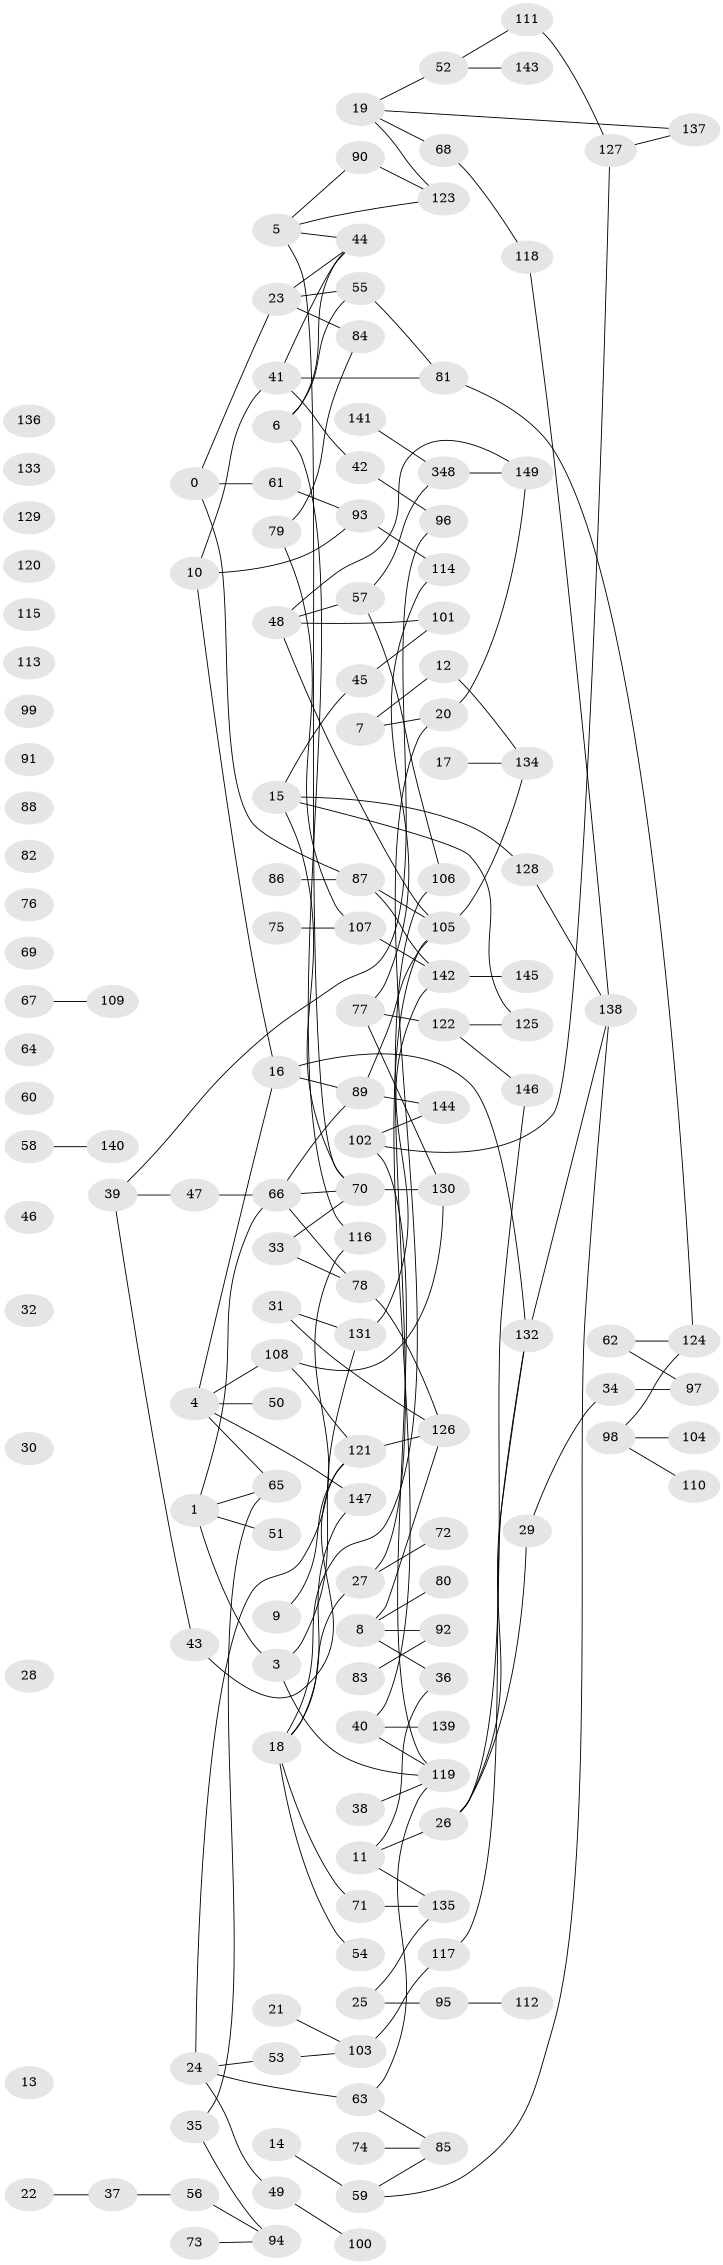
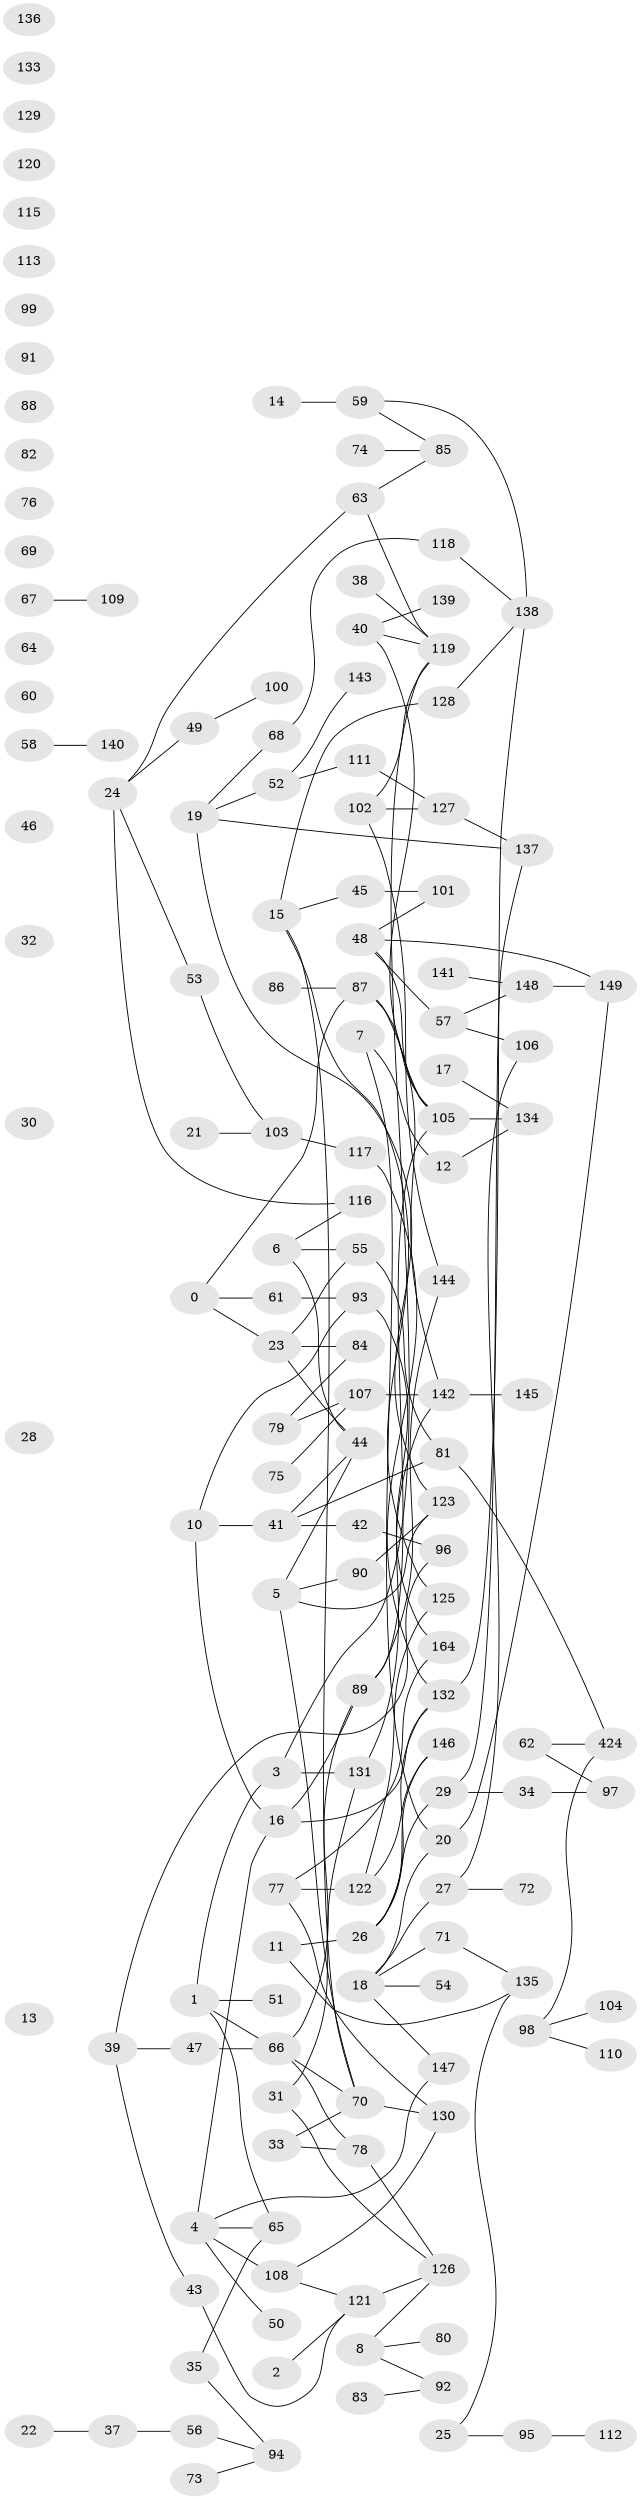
node "348": label "348" -> "148"
node "114": label "114" -> "164"
edge "137" -- "29": added
node "124": label "124" -> "424"
node "9": label "9" -> "2"
node "36": removed
